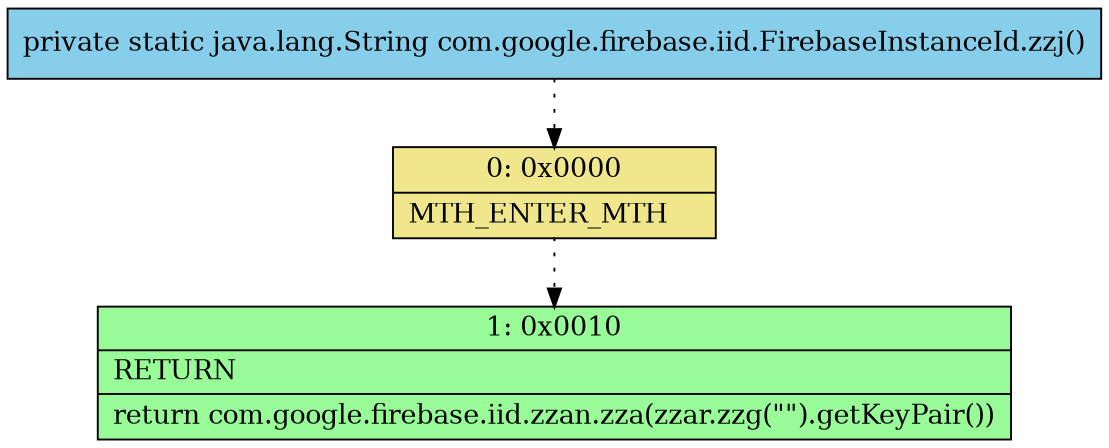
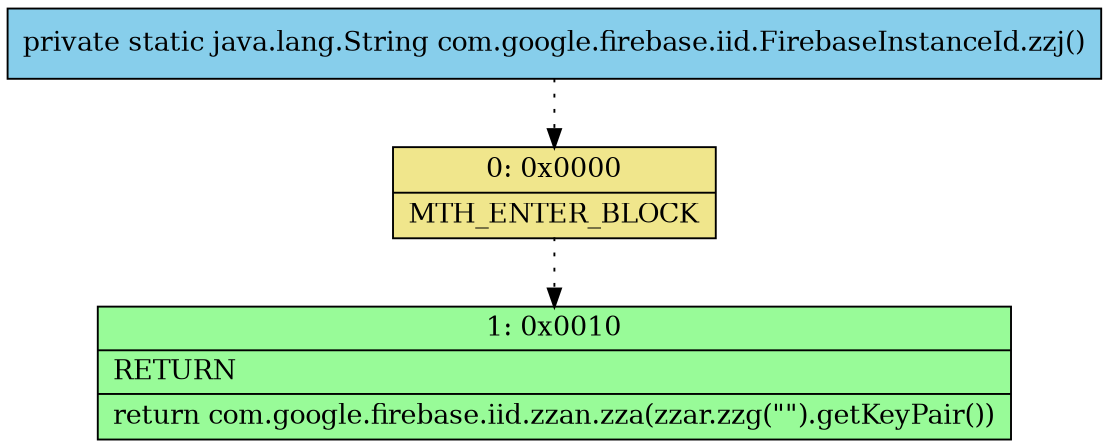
node "0: 0x0000": text "MTH_ENTER_MTH" -> "MTH_ENTER_BLOCK"
